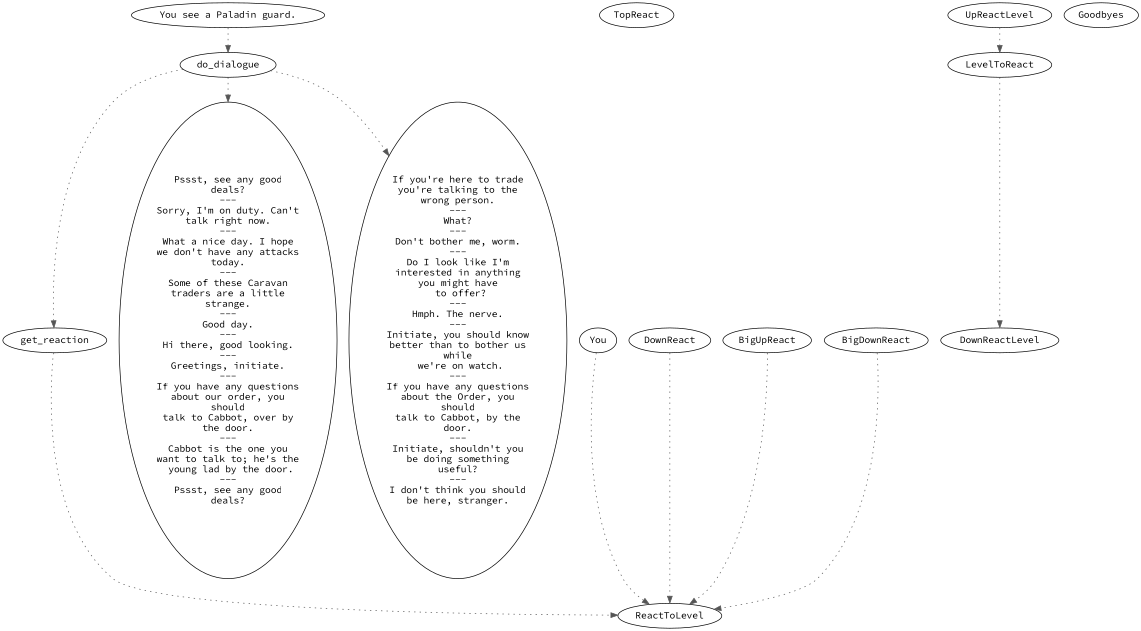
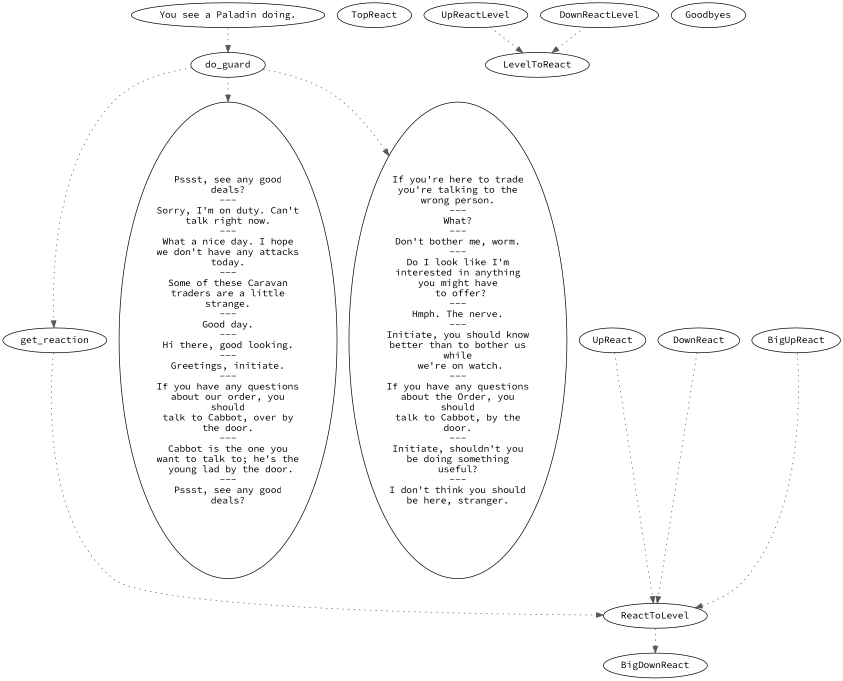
node "You see a Paladin guard.": label "You see a Paladin guard." -> "You see a Paladin doing."
node "do_dialogue": label "do_dialogue" -> "do_guard"
edge "LevelToReact" -> "DownReactLevel": reversed
node "You": label "You" -> "UpReact"
edge "BigDownReact" -> "ReactToLevel": reversed
